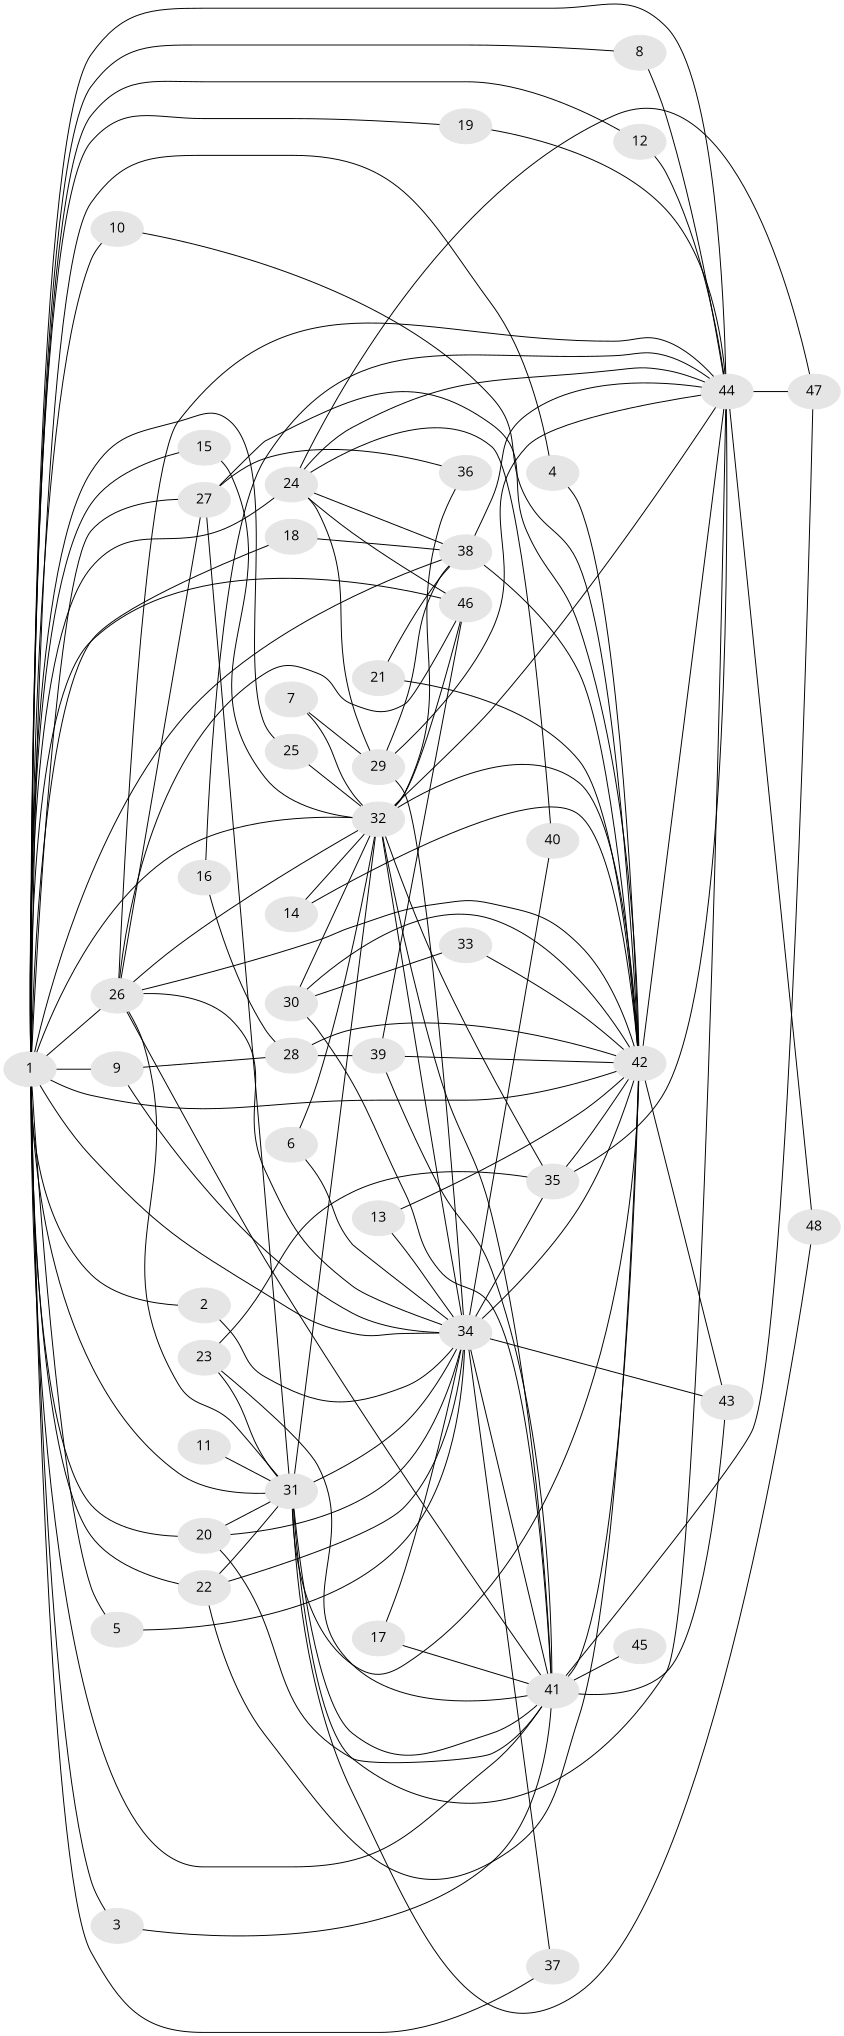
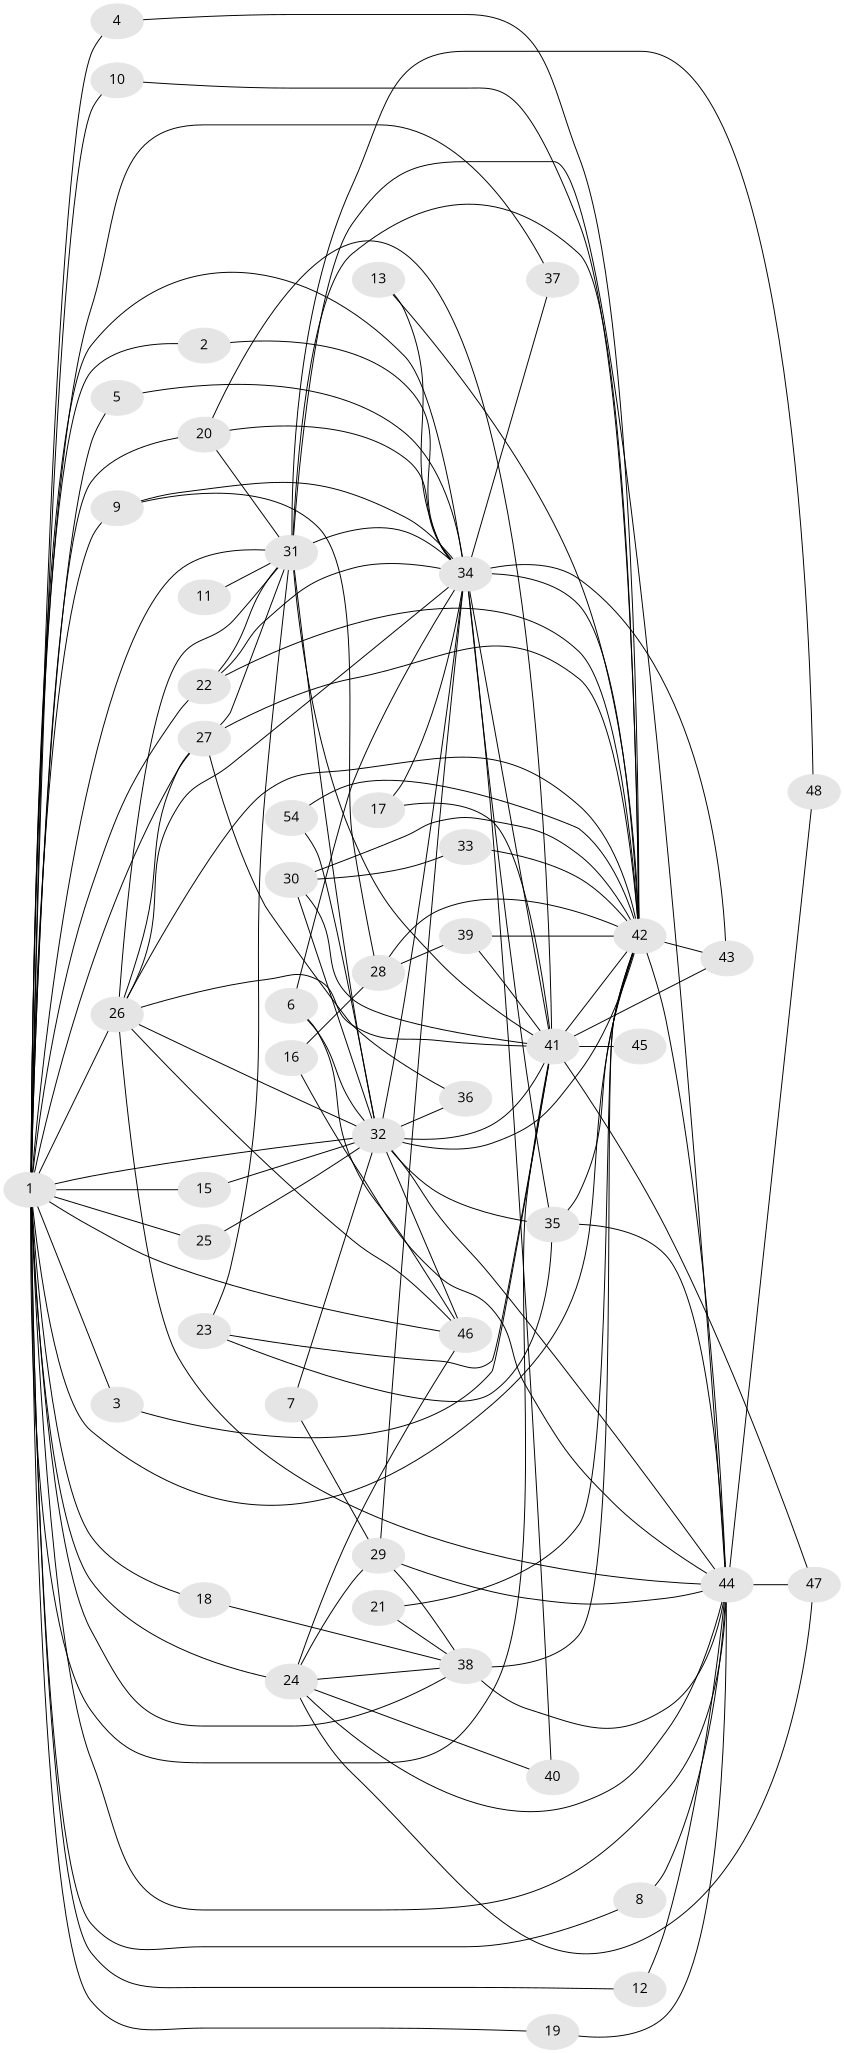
edge "46" -- "39": now "46" -- "6"
node "14": label "14" -> "54"
